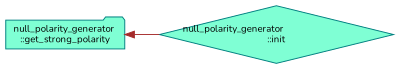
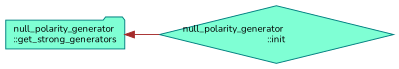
node "null_polarity_generator ::get_strong_polarity": label "null_polarity_generator ::get_strong_polarity" -> "null_polarity_generator ::get_strong_generators"
